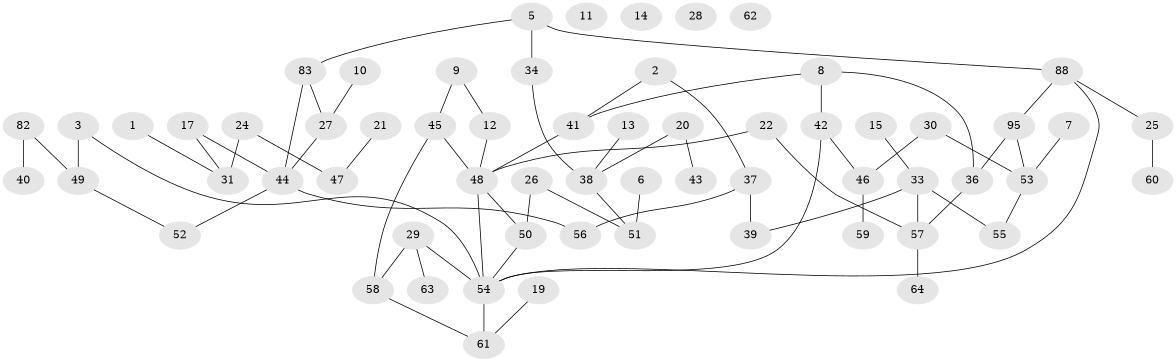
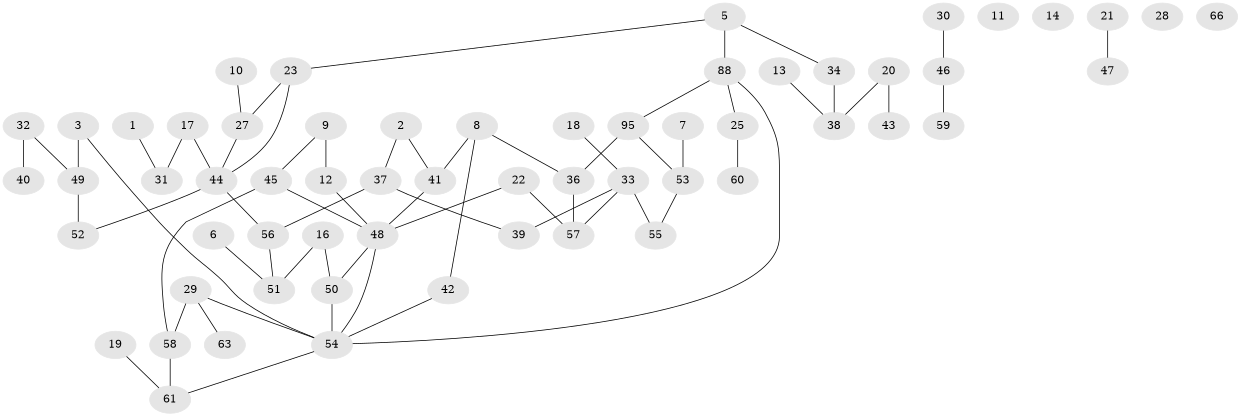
node "62": label "62" -> "66"
node "83": label "83" -> "23"
node "82": label "82" -> "32"
node "24": removed
node "15": label "15" -> "18"
edge "42" -- "46": removed
edge "30" -- "53": removed
node "26": label "26" -> "16"
edge "38" -- "51": now "56" -- "51"
node "64": removed
